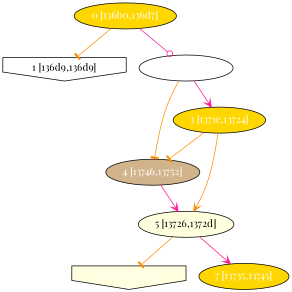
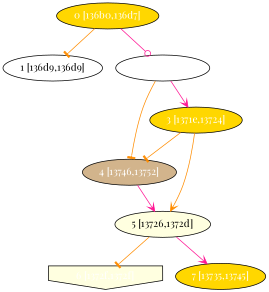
node "1 [136d9,136d9]": shape invhouse -> ellipse
